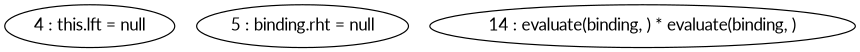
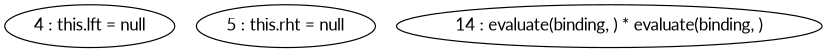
node "5 : binding.rht = null": label "5 : binding.rht = null" -> "5 : this.rht = null"
